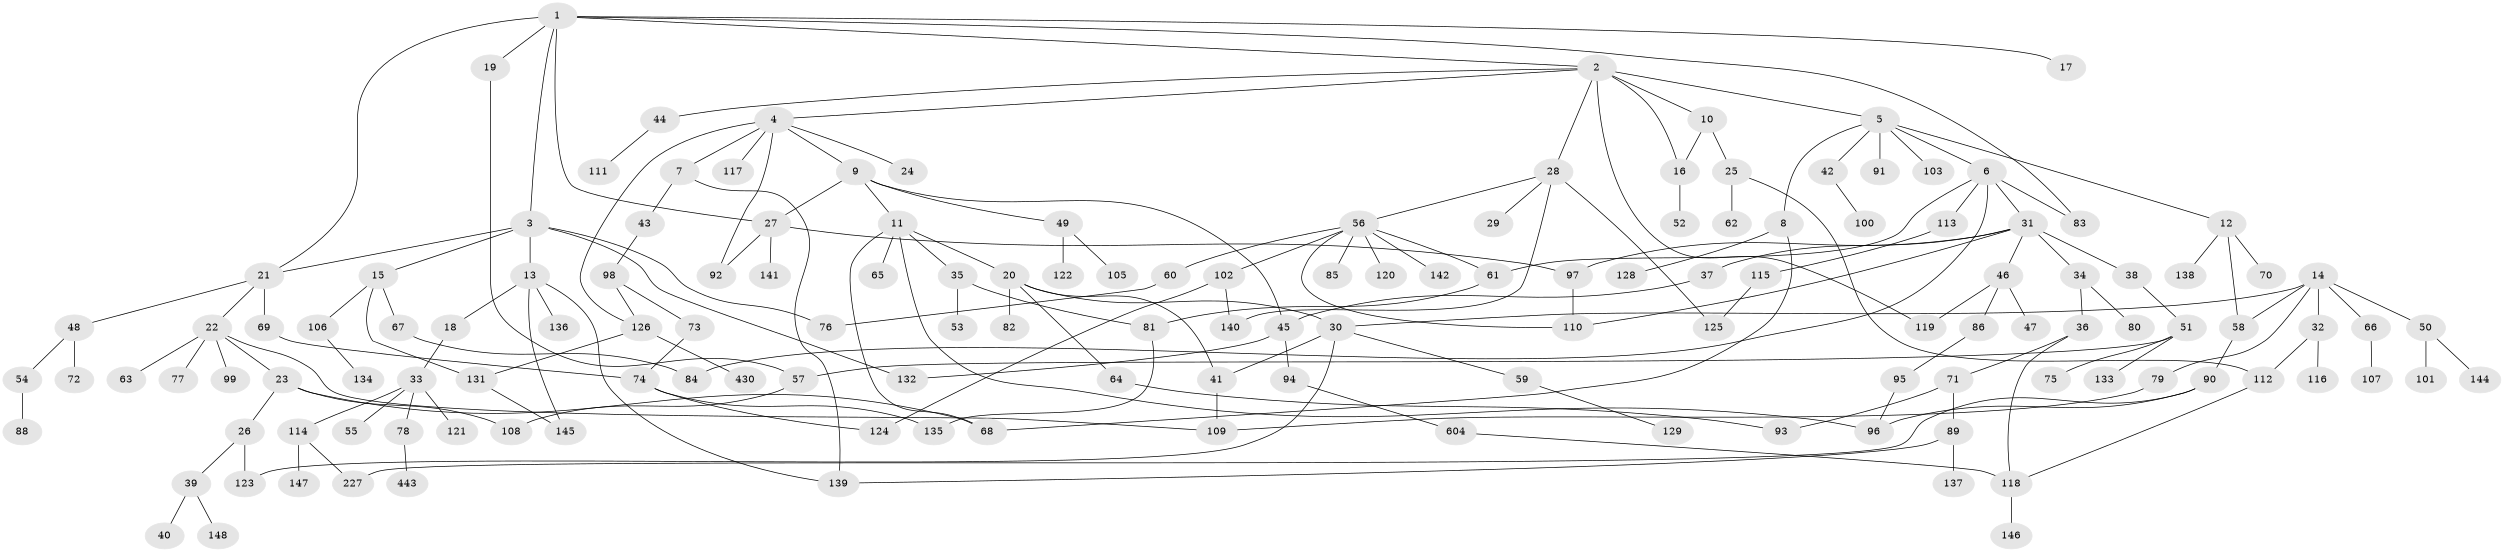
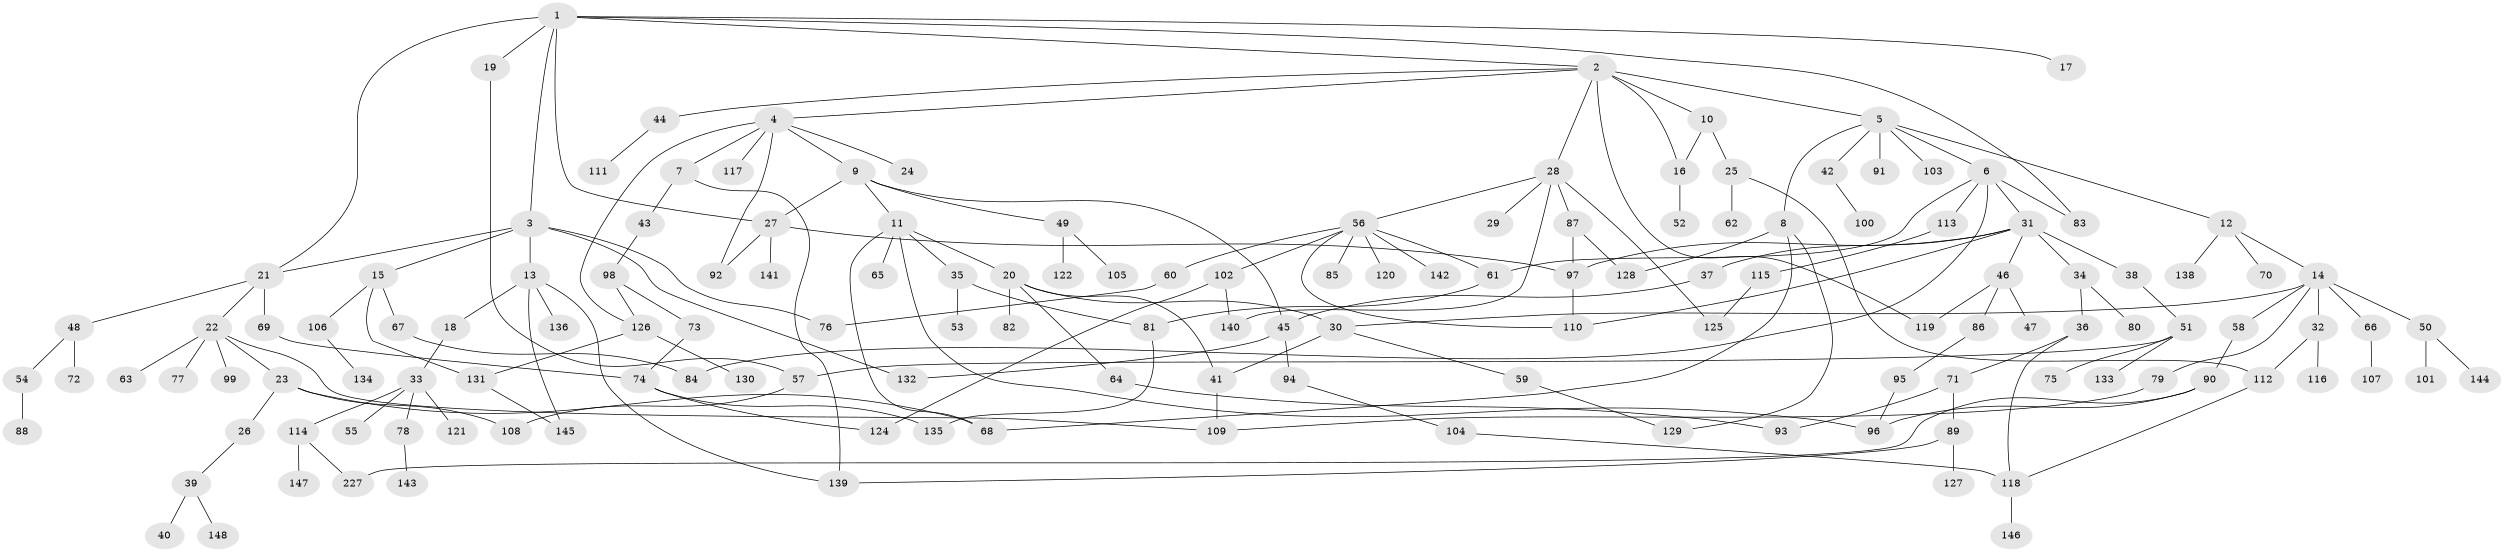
node "87": added
edge "12" -- "58": now "12" -- "14"
edge "8" -- "129": added
node "430": label "430" -> "130"
node "604": label "604" -> "104"
node "123": removed
node "443": label "443" -> "143"
node "137": label "137" -> "127"
